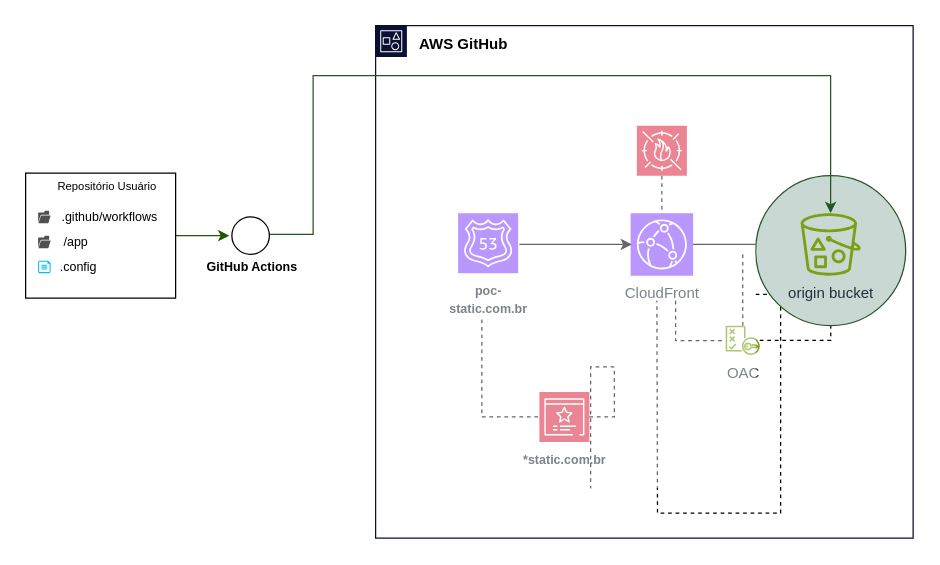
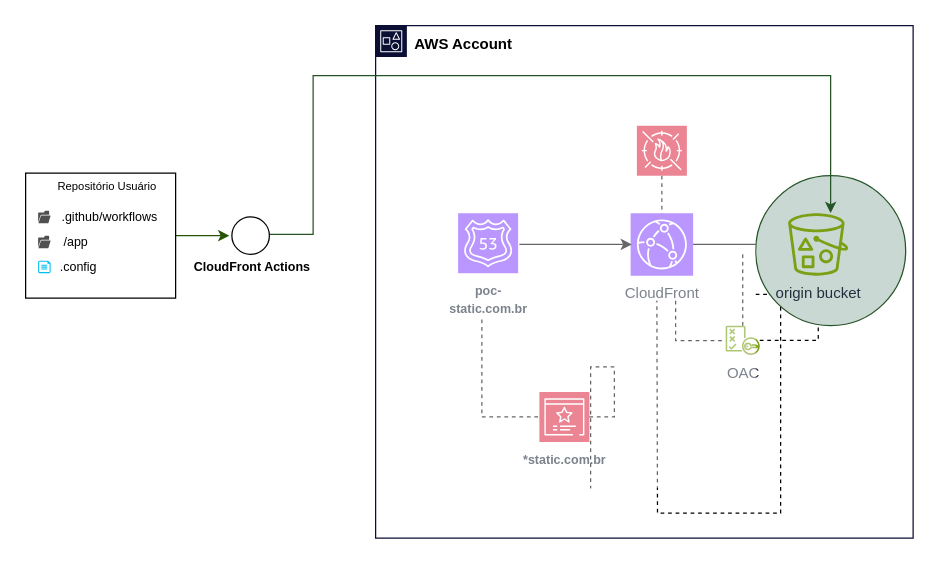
node "AWS GitHub": label "AWS GitHub" -> "AWS Account"
node "origin bucket": moved (831, 244) -> (818, 244)
node "GitHub Actions": label "GitHub Actions" -> "CloudFront Actions"
